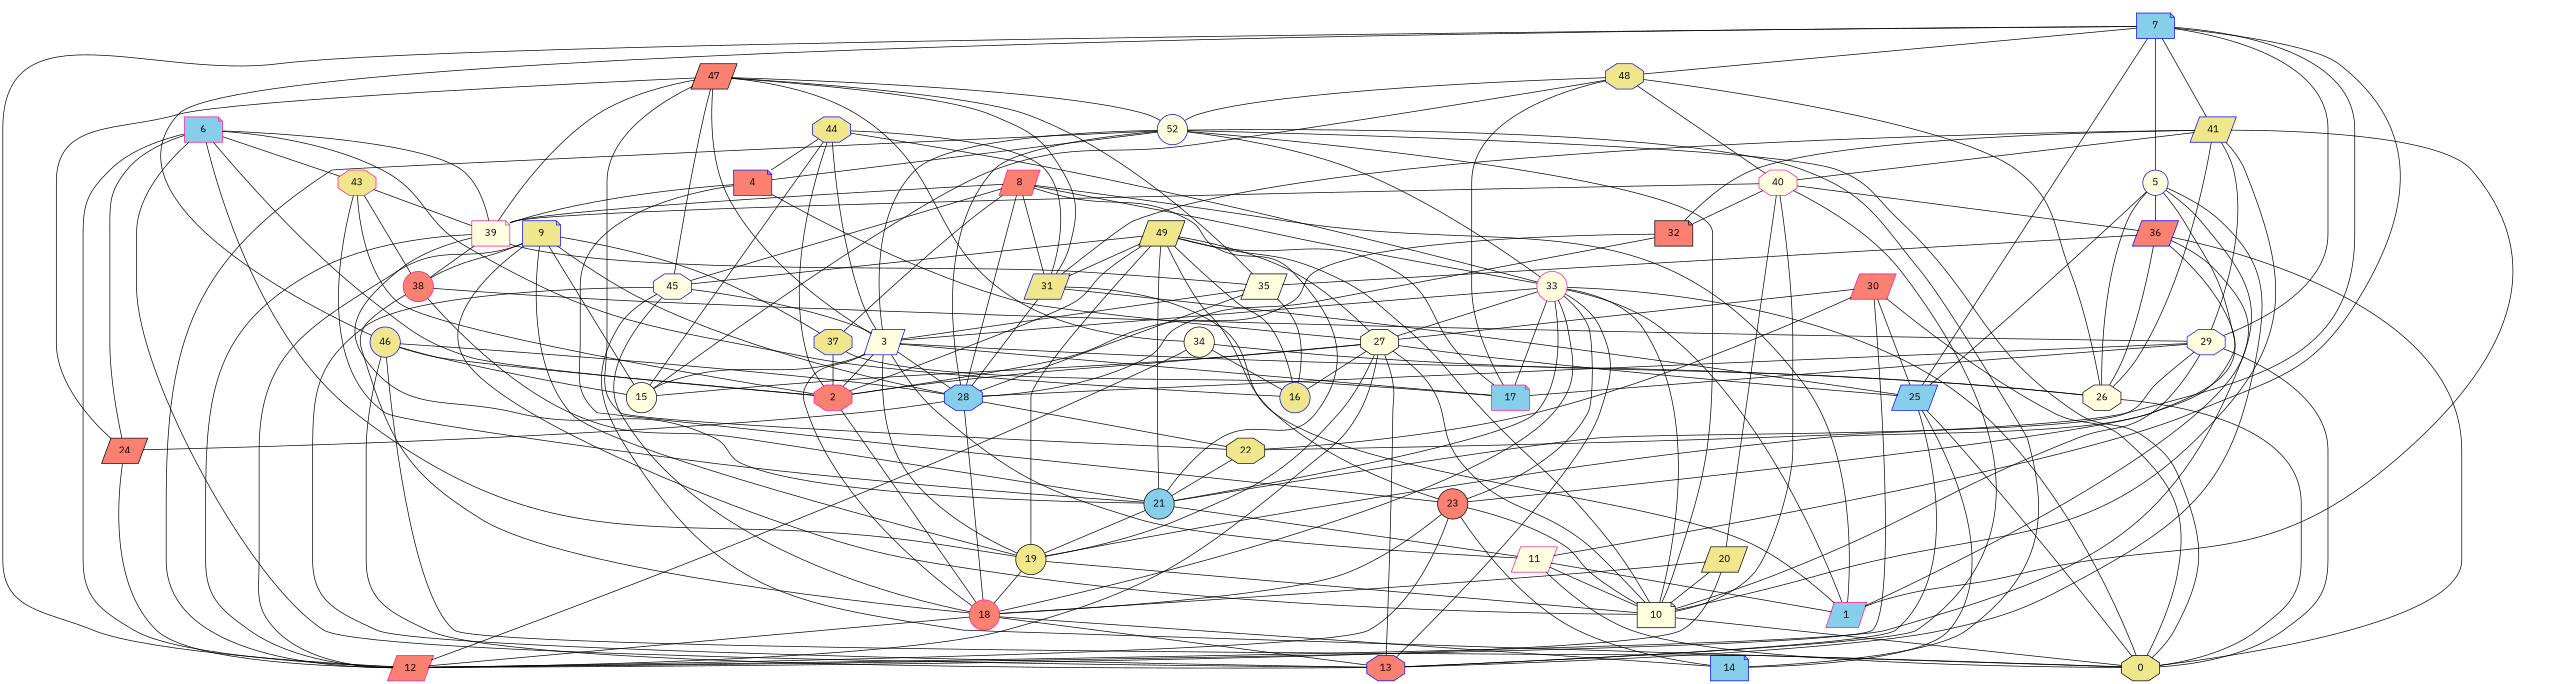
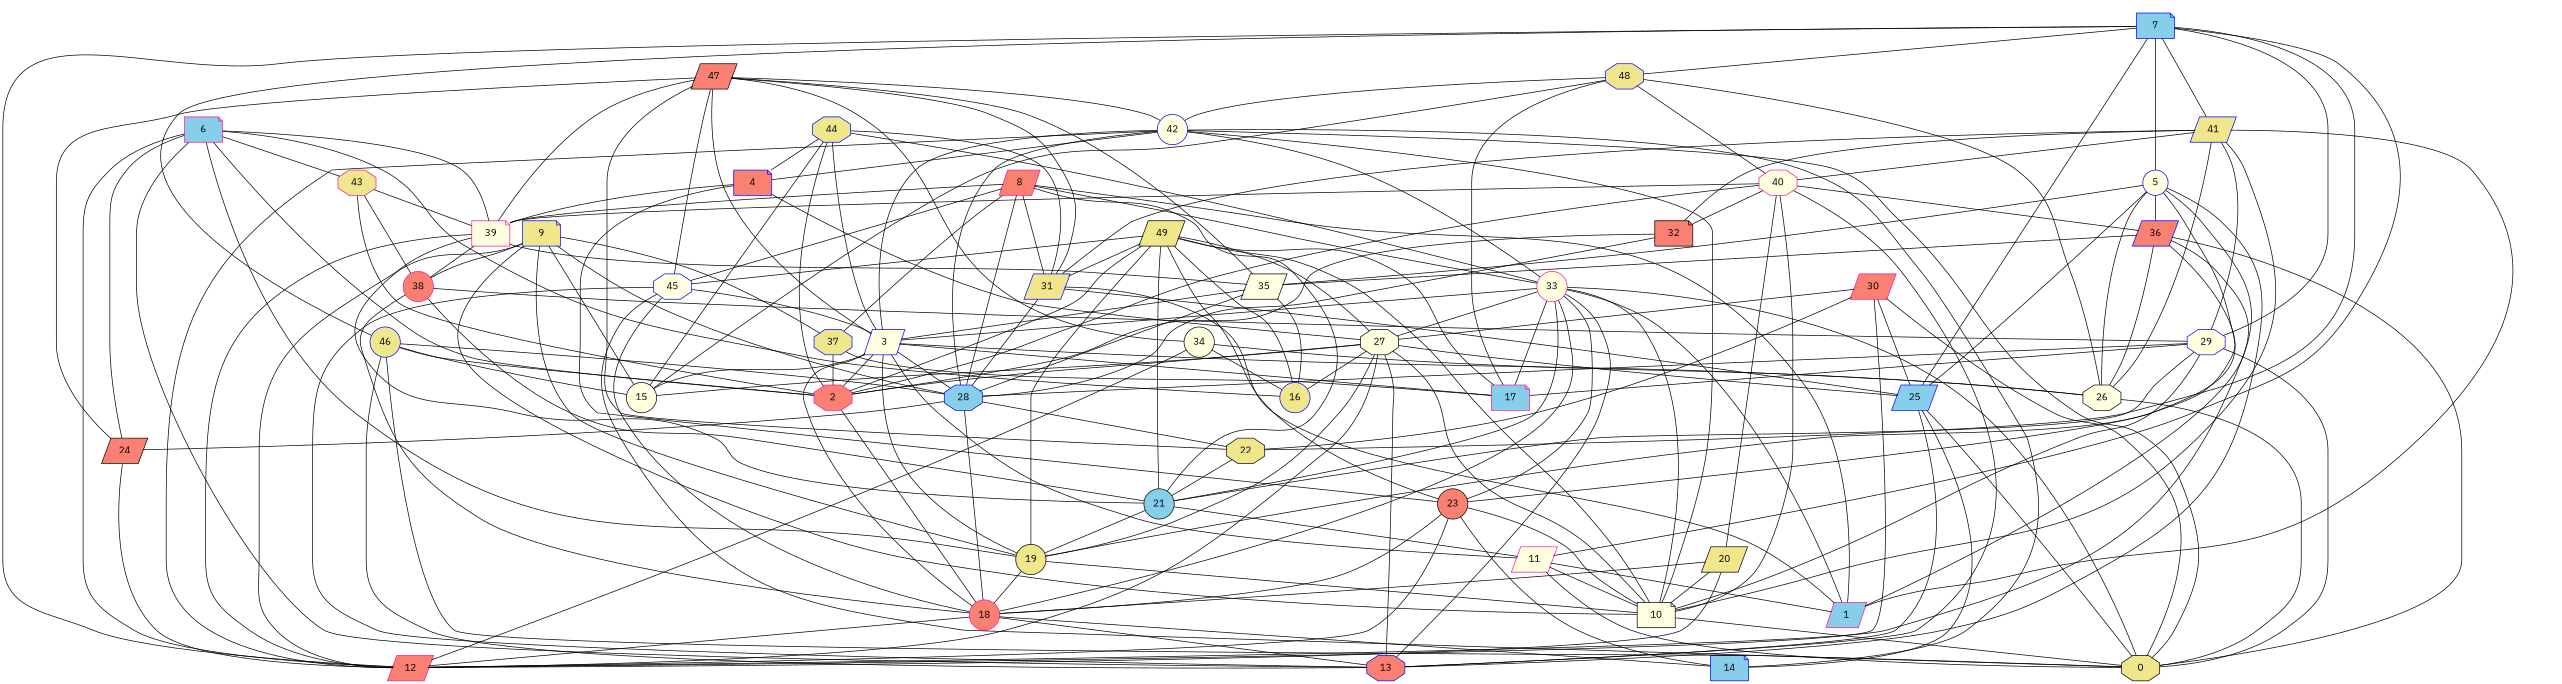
node "52": label "52" -> "42"
edge "5" -- "35": added
edge "40" -- "2": added
edge "43" -- "21": removed
